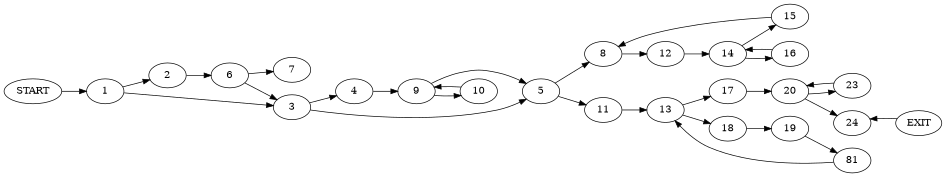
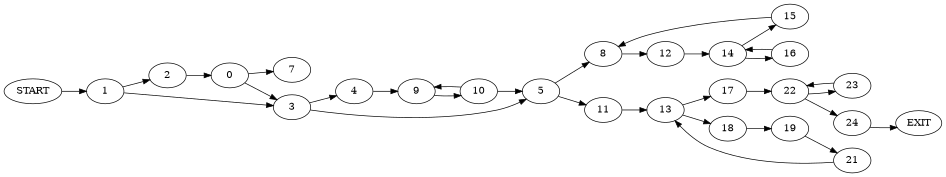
edge "9" -> "5": now "10" -> "5"
node "6": label "6" -> "0"
node "20": label "20" -> "22"
edge "EXIT" -> "24": reversed
node "81": label "81" -> "21"
